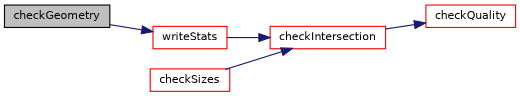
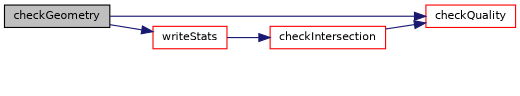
edge "checkGeometry" -> "checkQuality": added
node "checkSizes": removed
